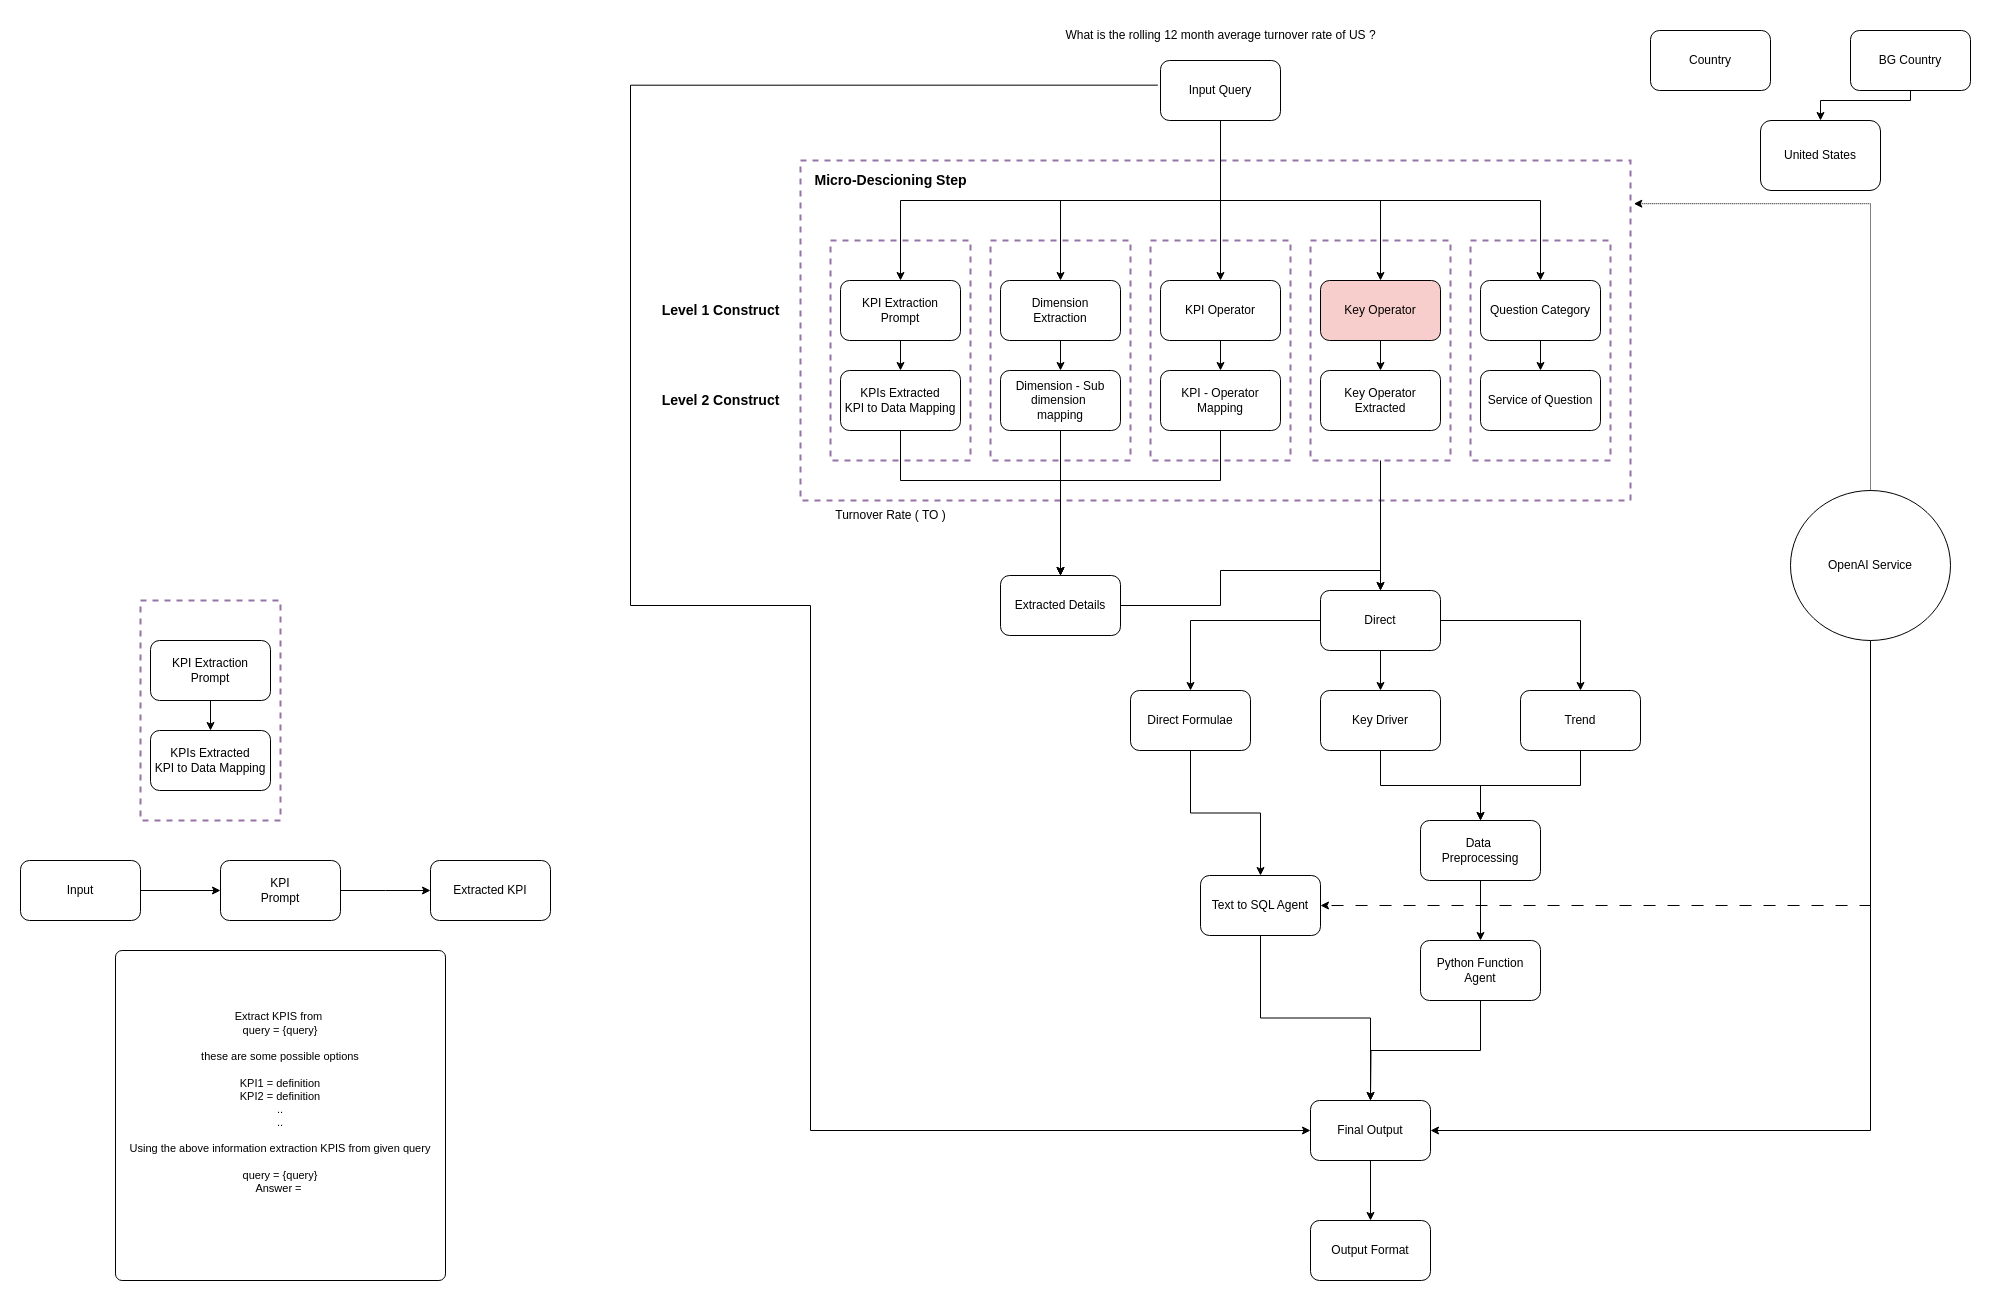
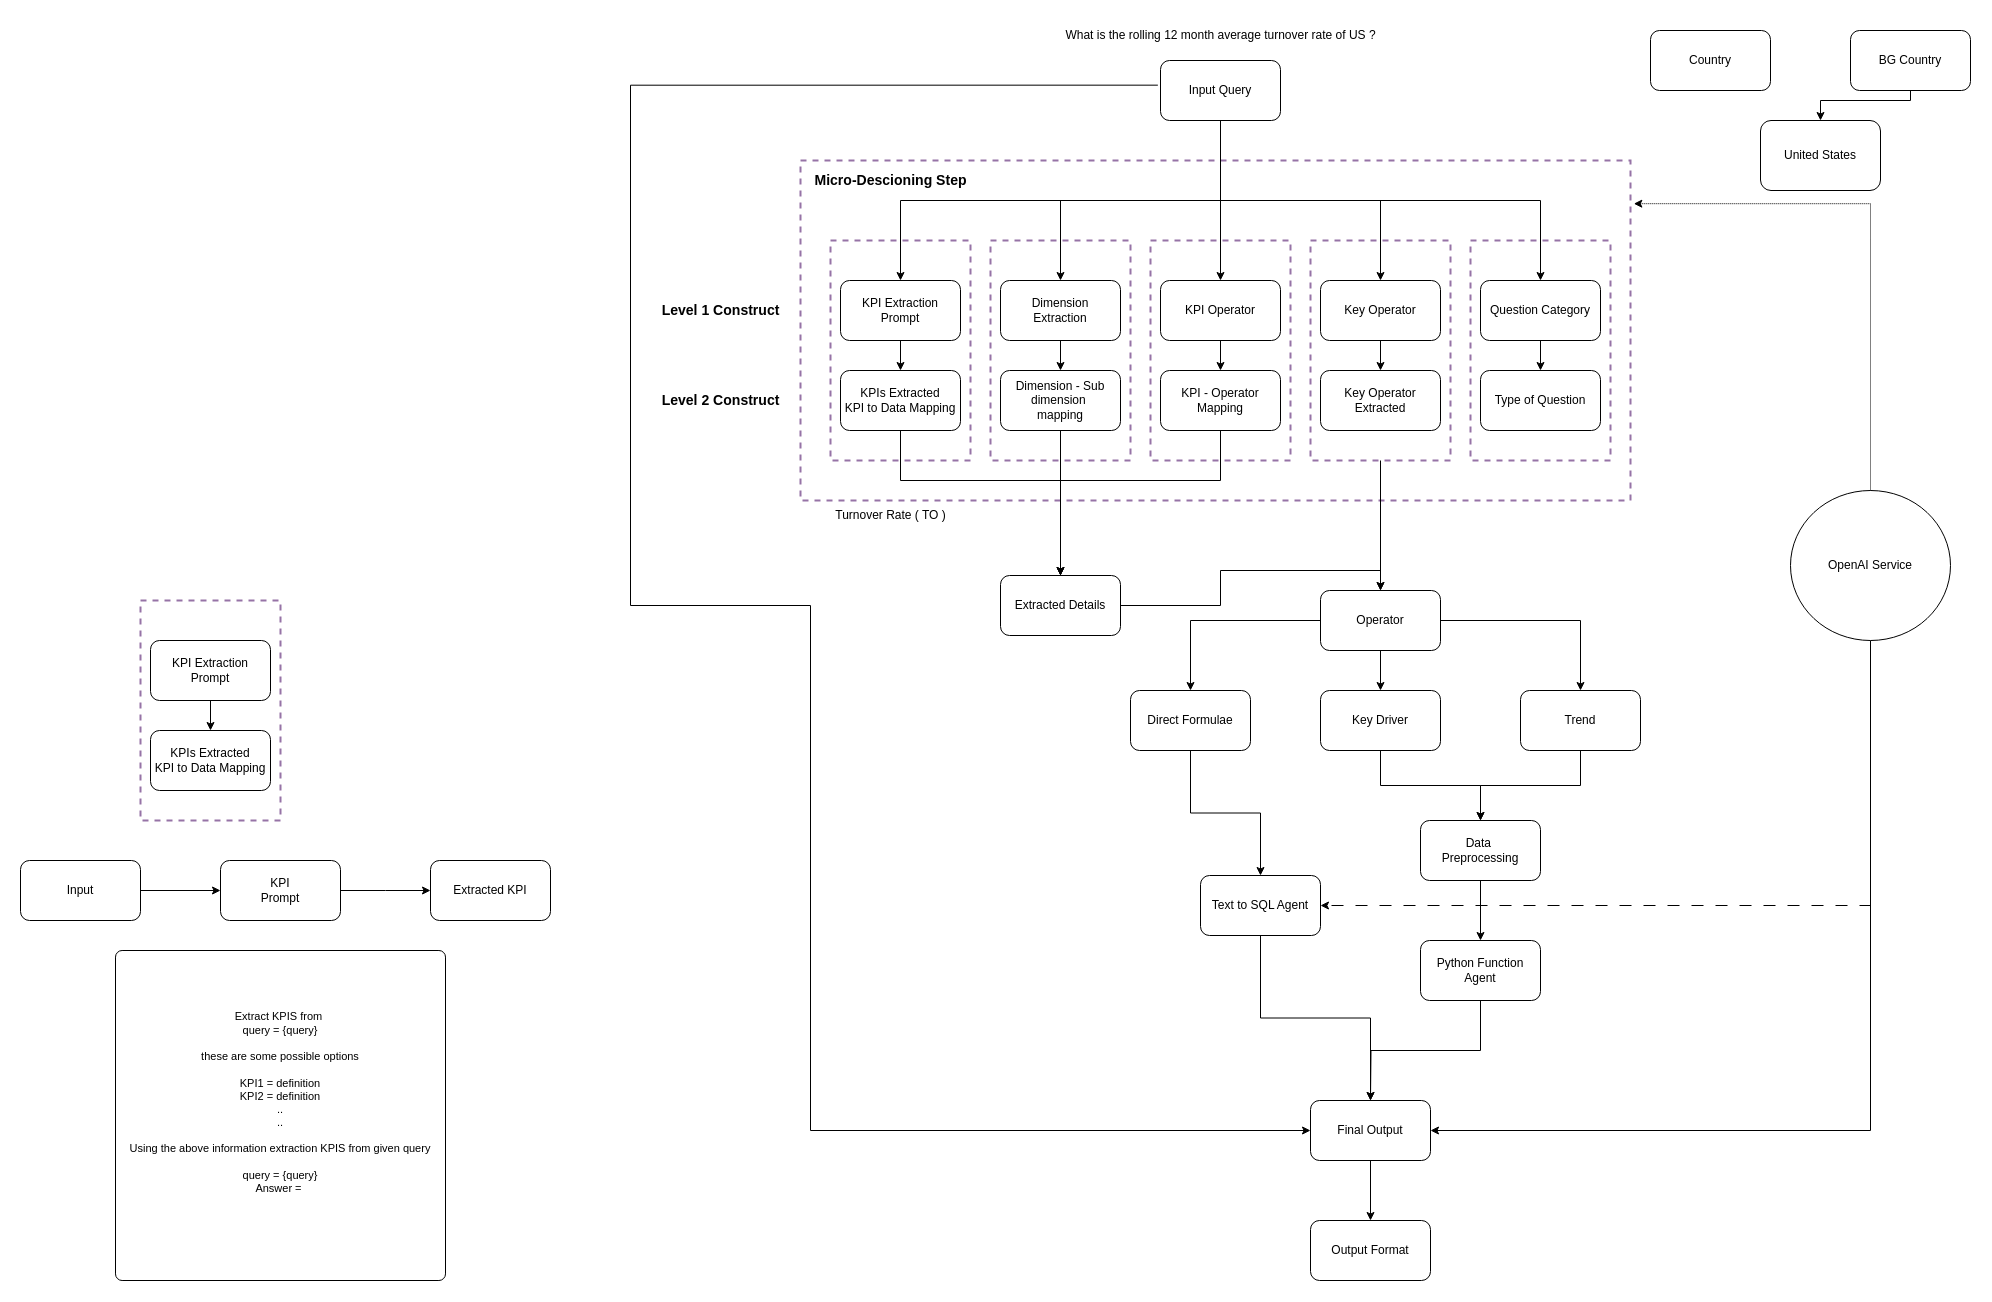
node "Key Operator": fillcolor #f8cecc -> #ffffff
node "Service of Question": label "Service of Question" -> "Type of Question"
node "Direct": label "Direct" -> "Operator"
